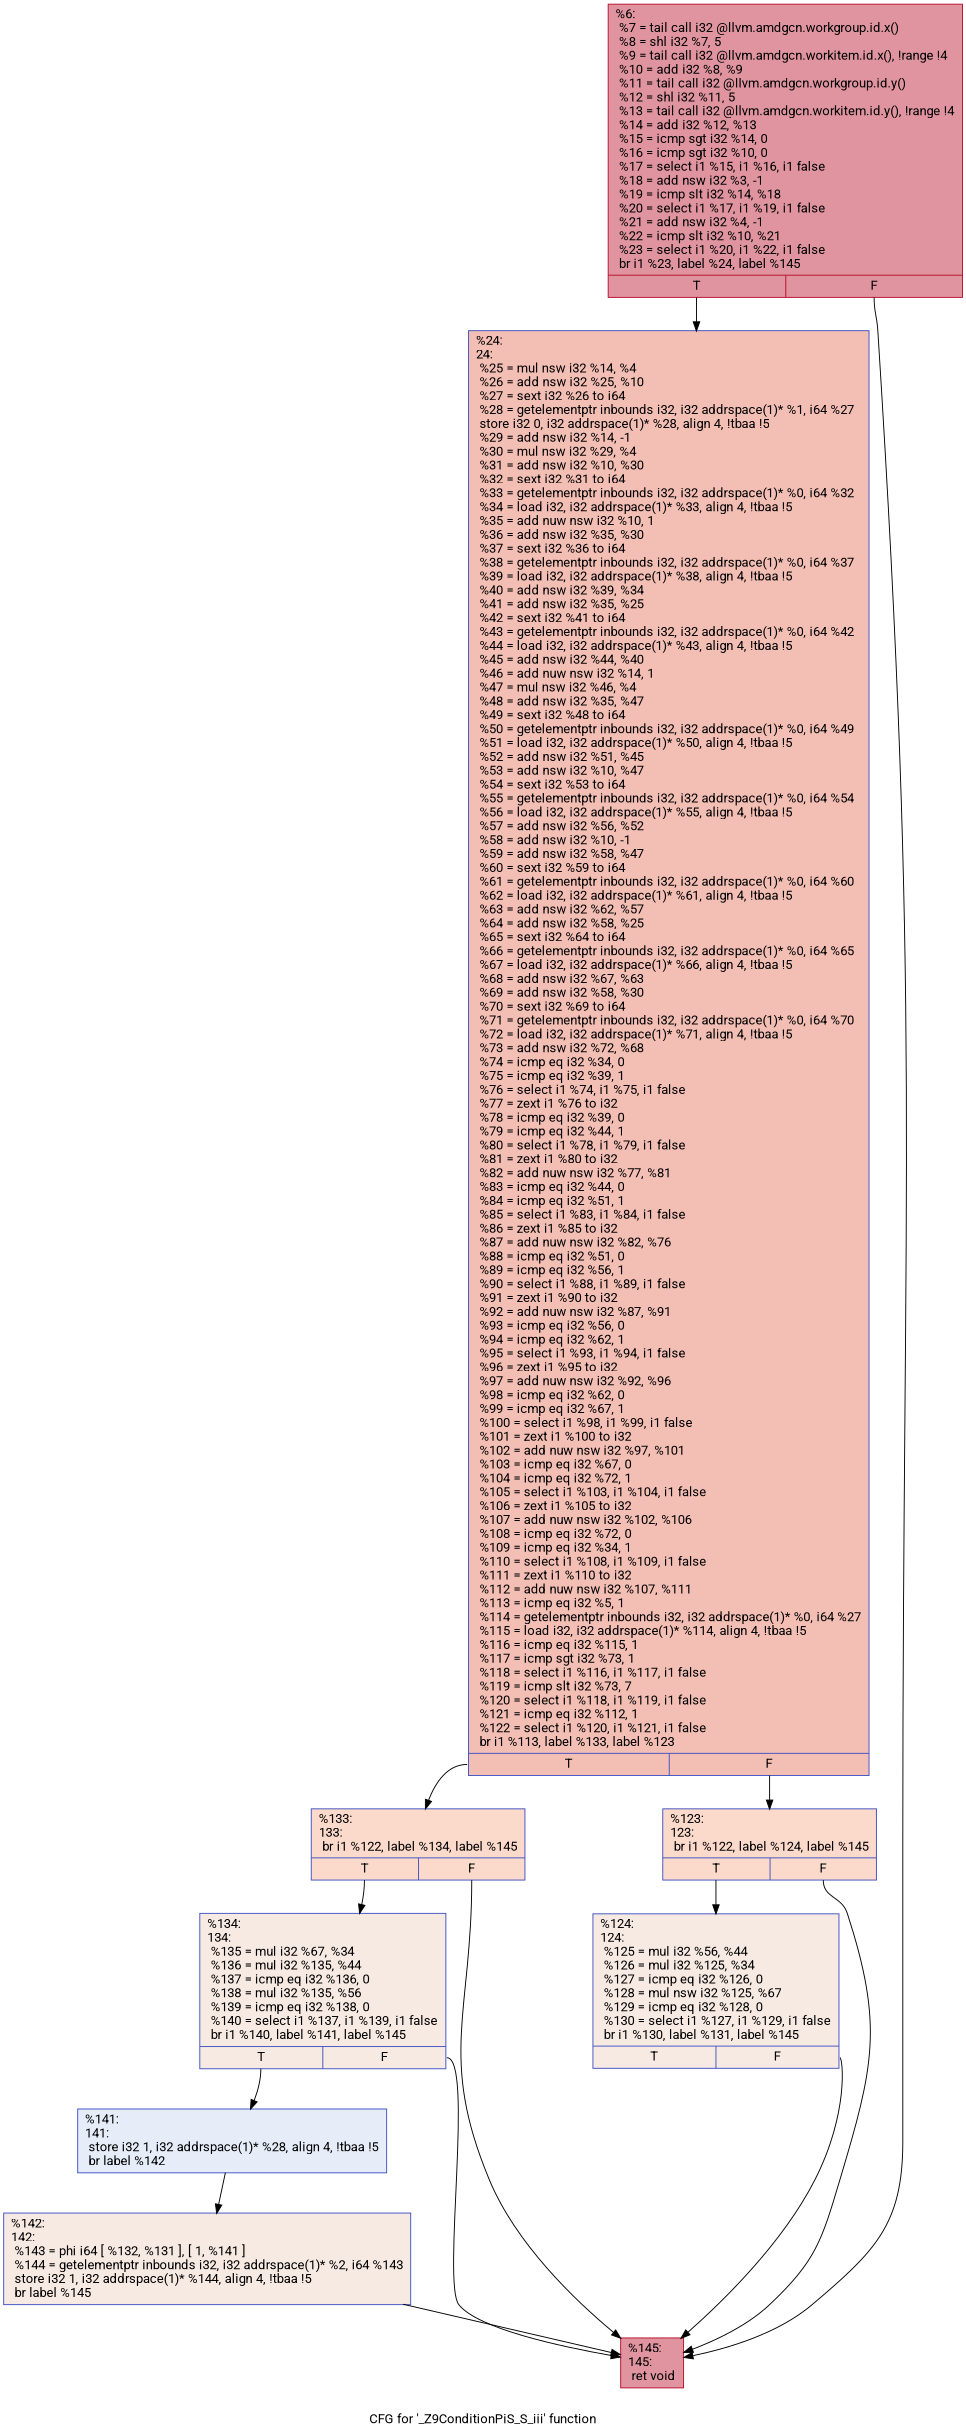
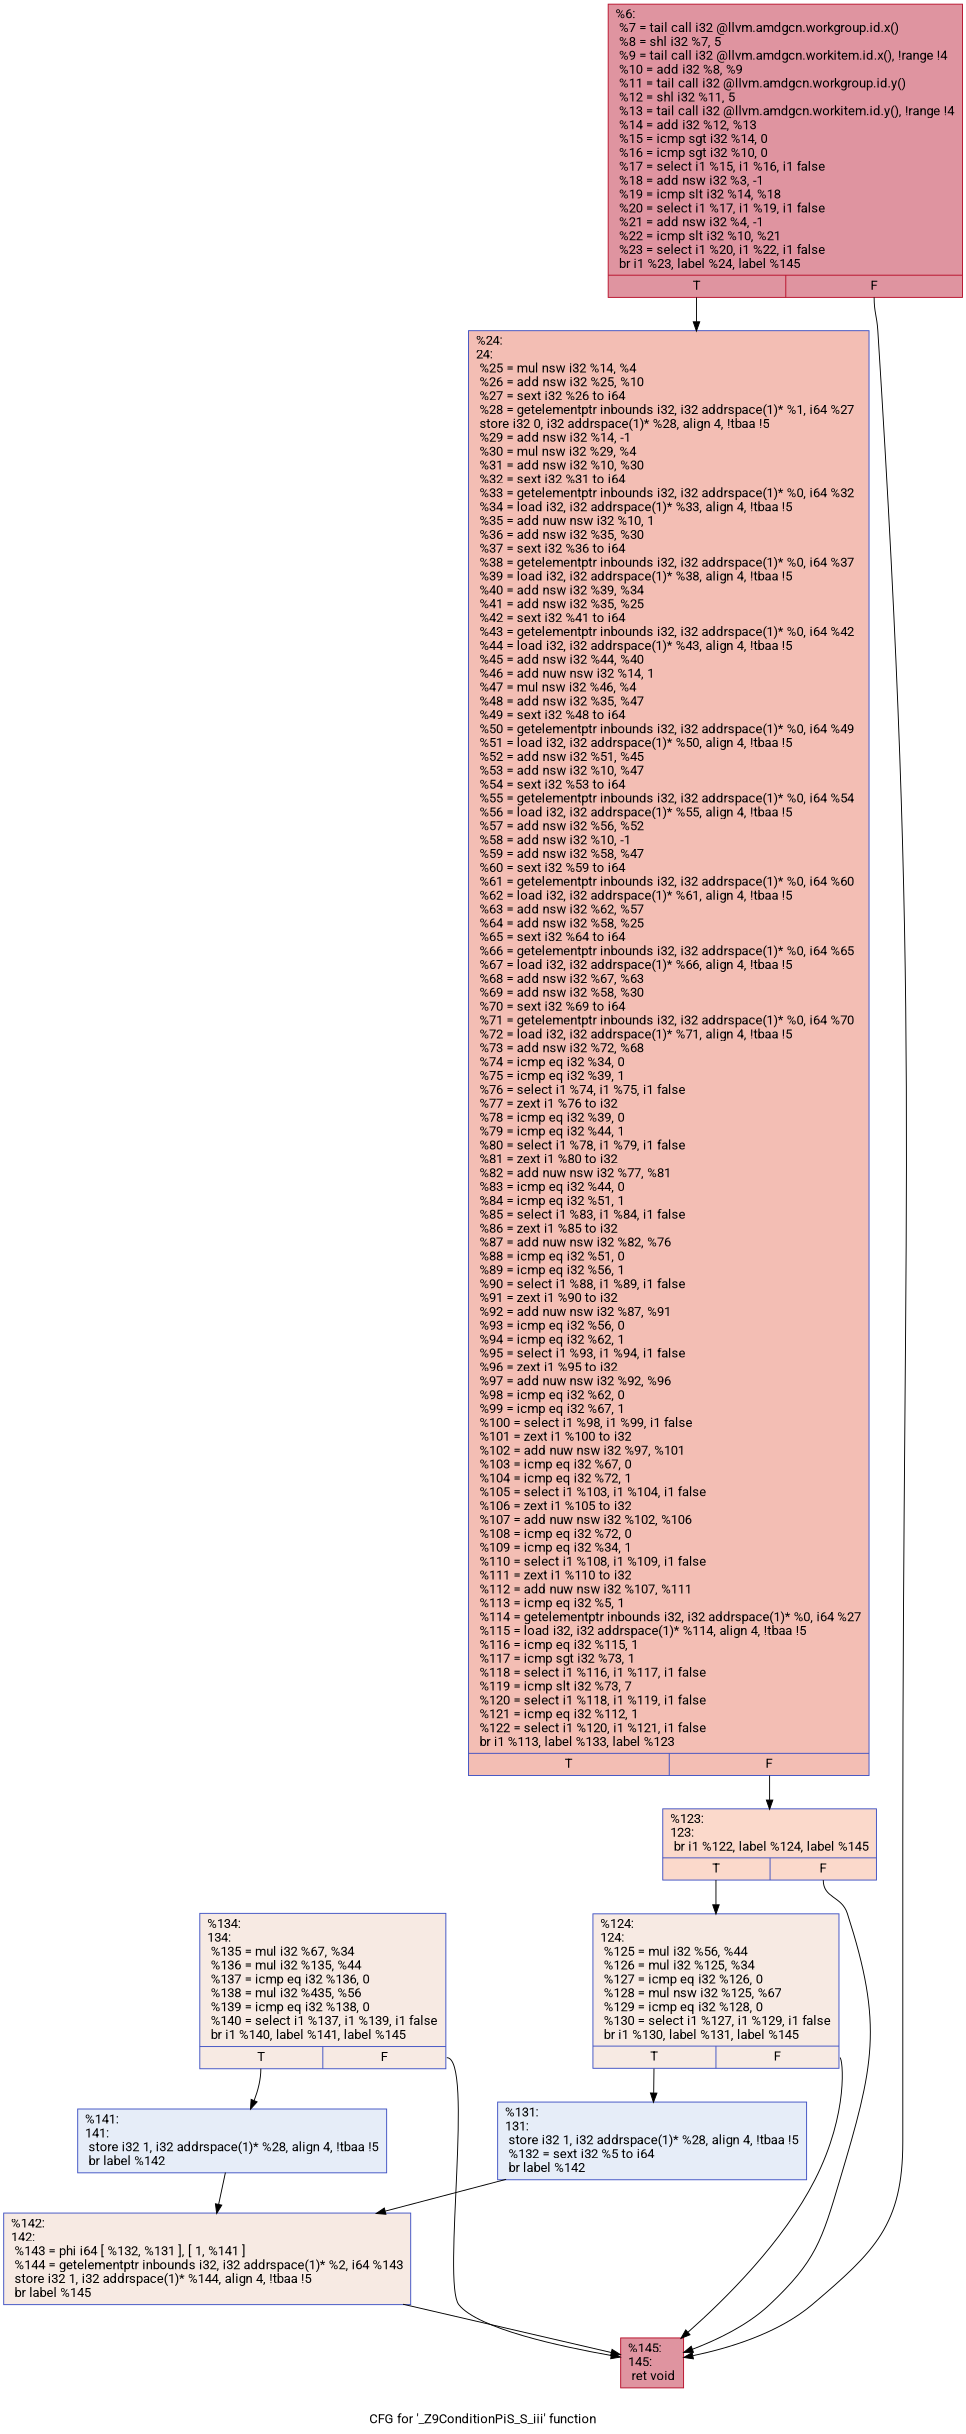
node "%133:": removed
node "%134:": text "%138 = mul i32 %135, %56" -> "%138 = mul i32 %435, %56"
node "%131:": added
